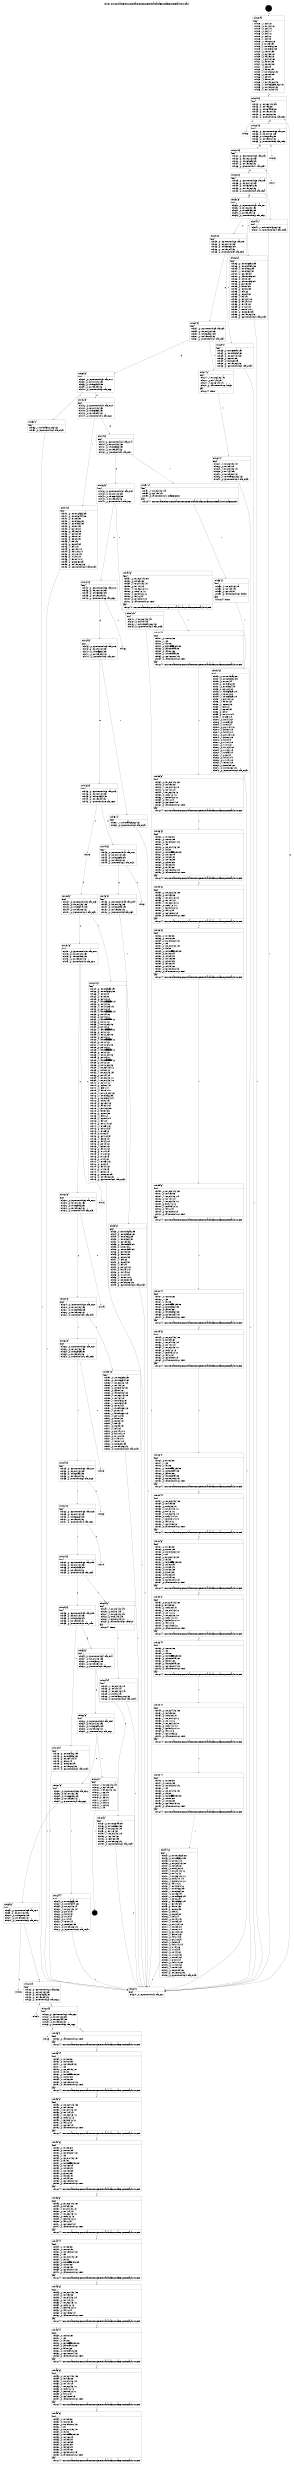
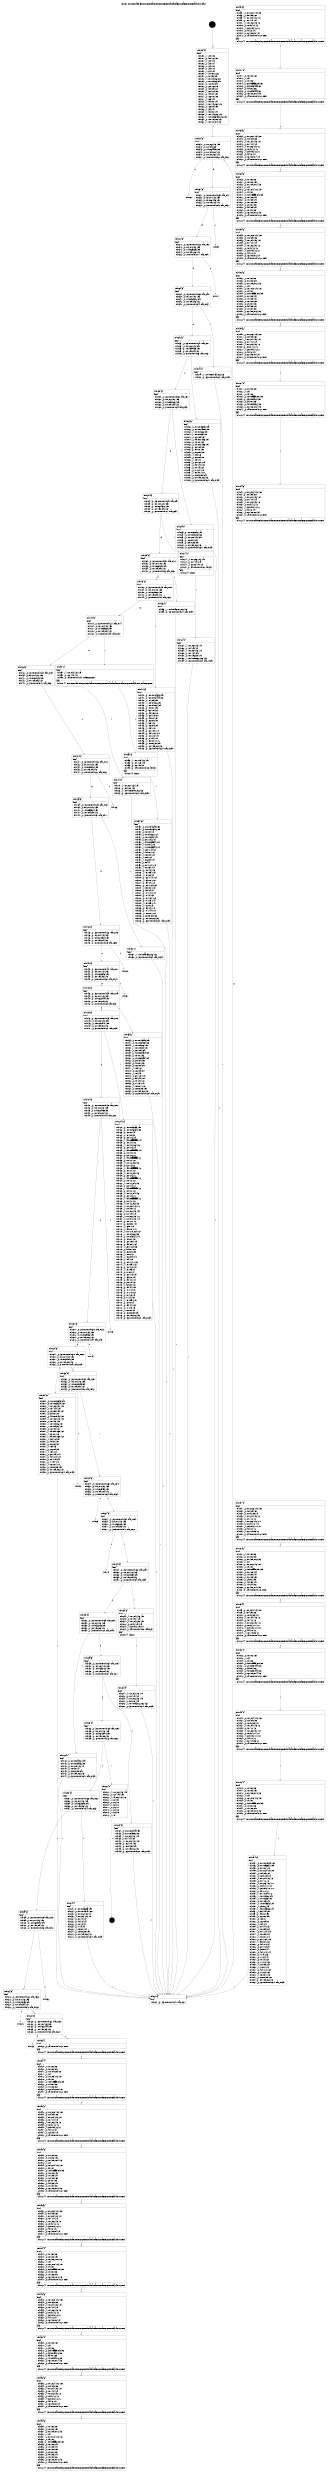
edge "0x4021ce" -> "0x4014ce [25]": now "0x4014b5 [25]" -> "0x4014ce [25]"
node "0x401c6f [40]": removed
